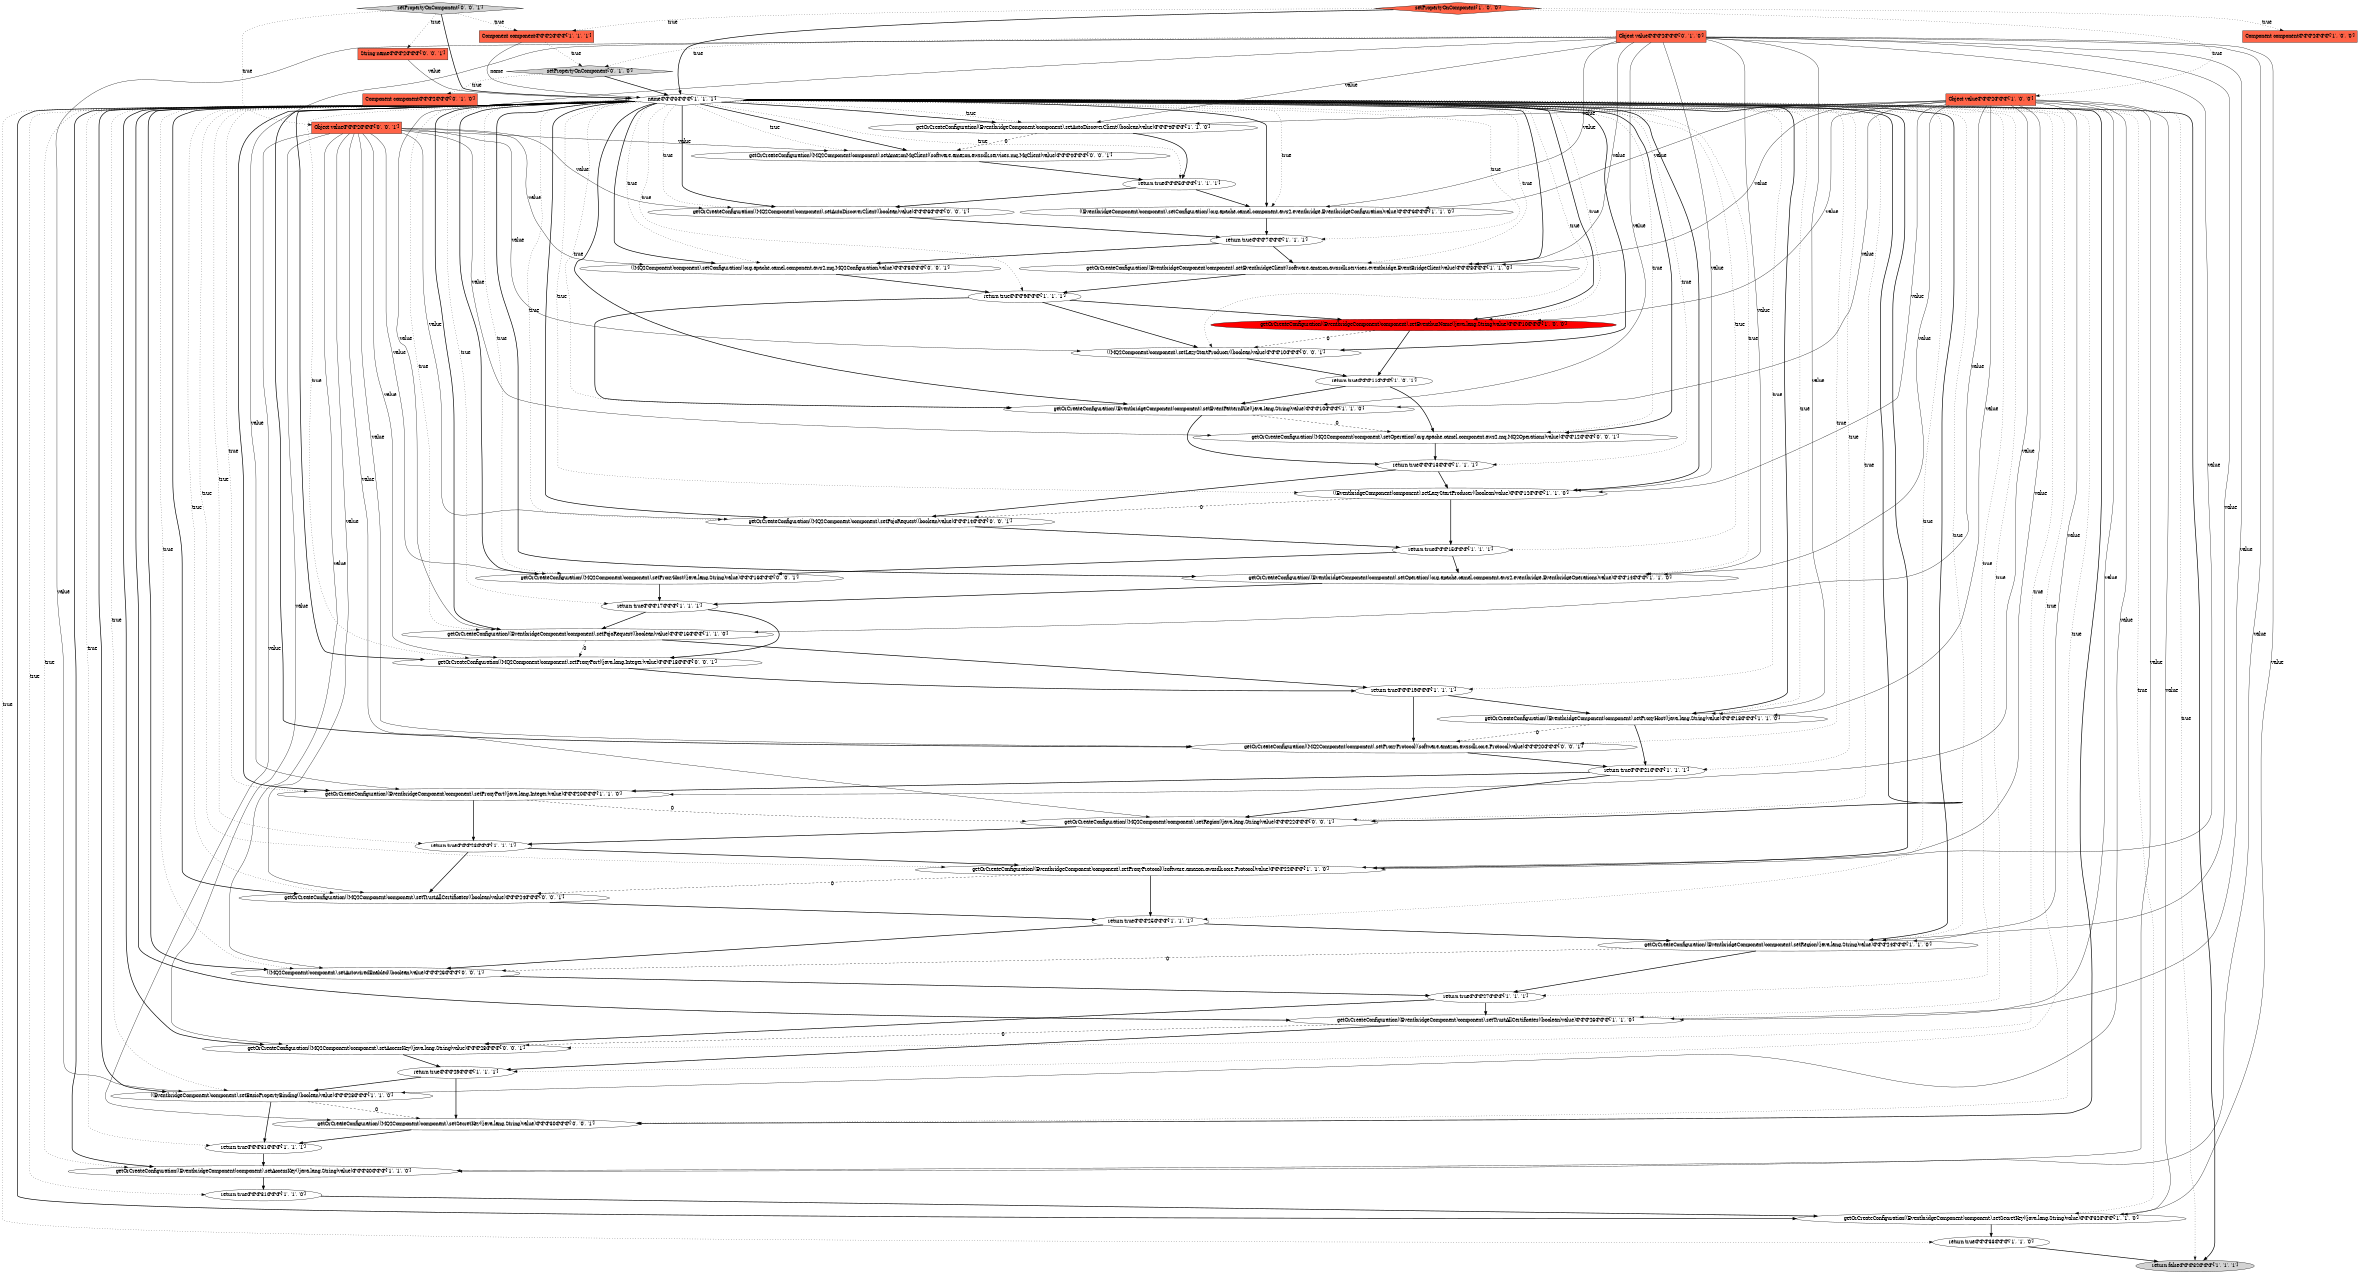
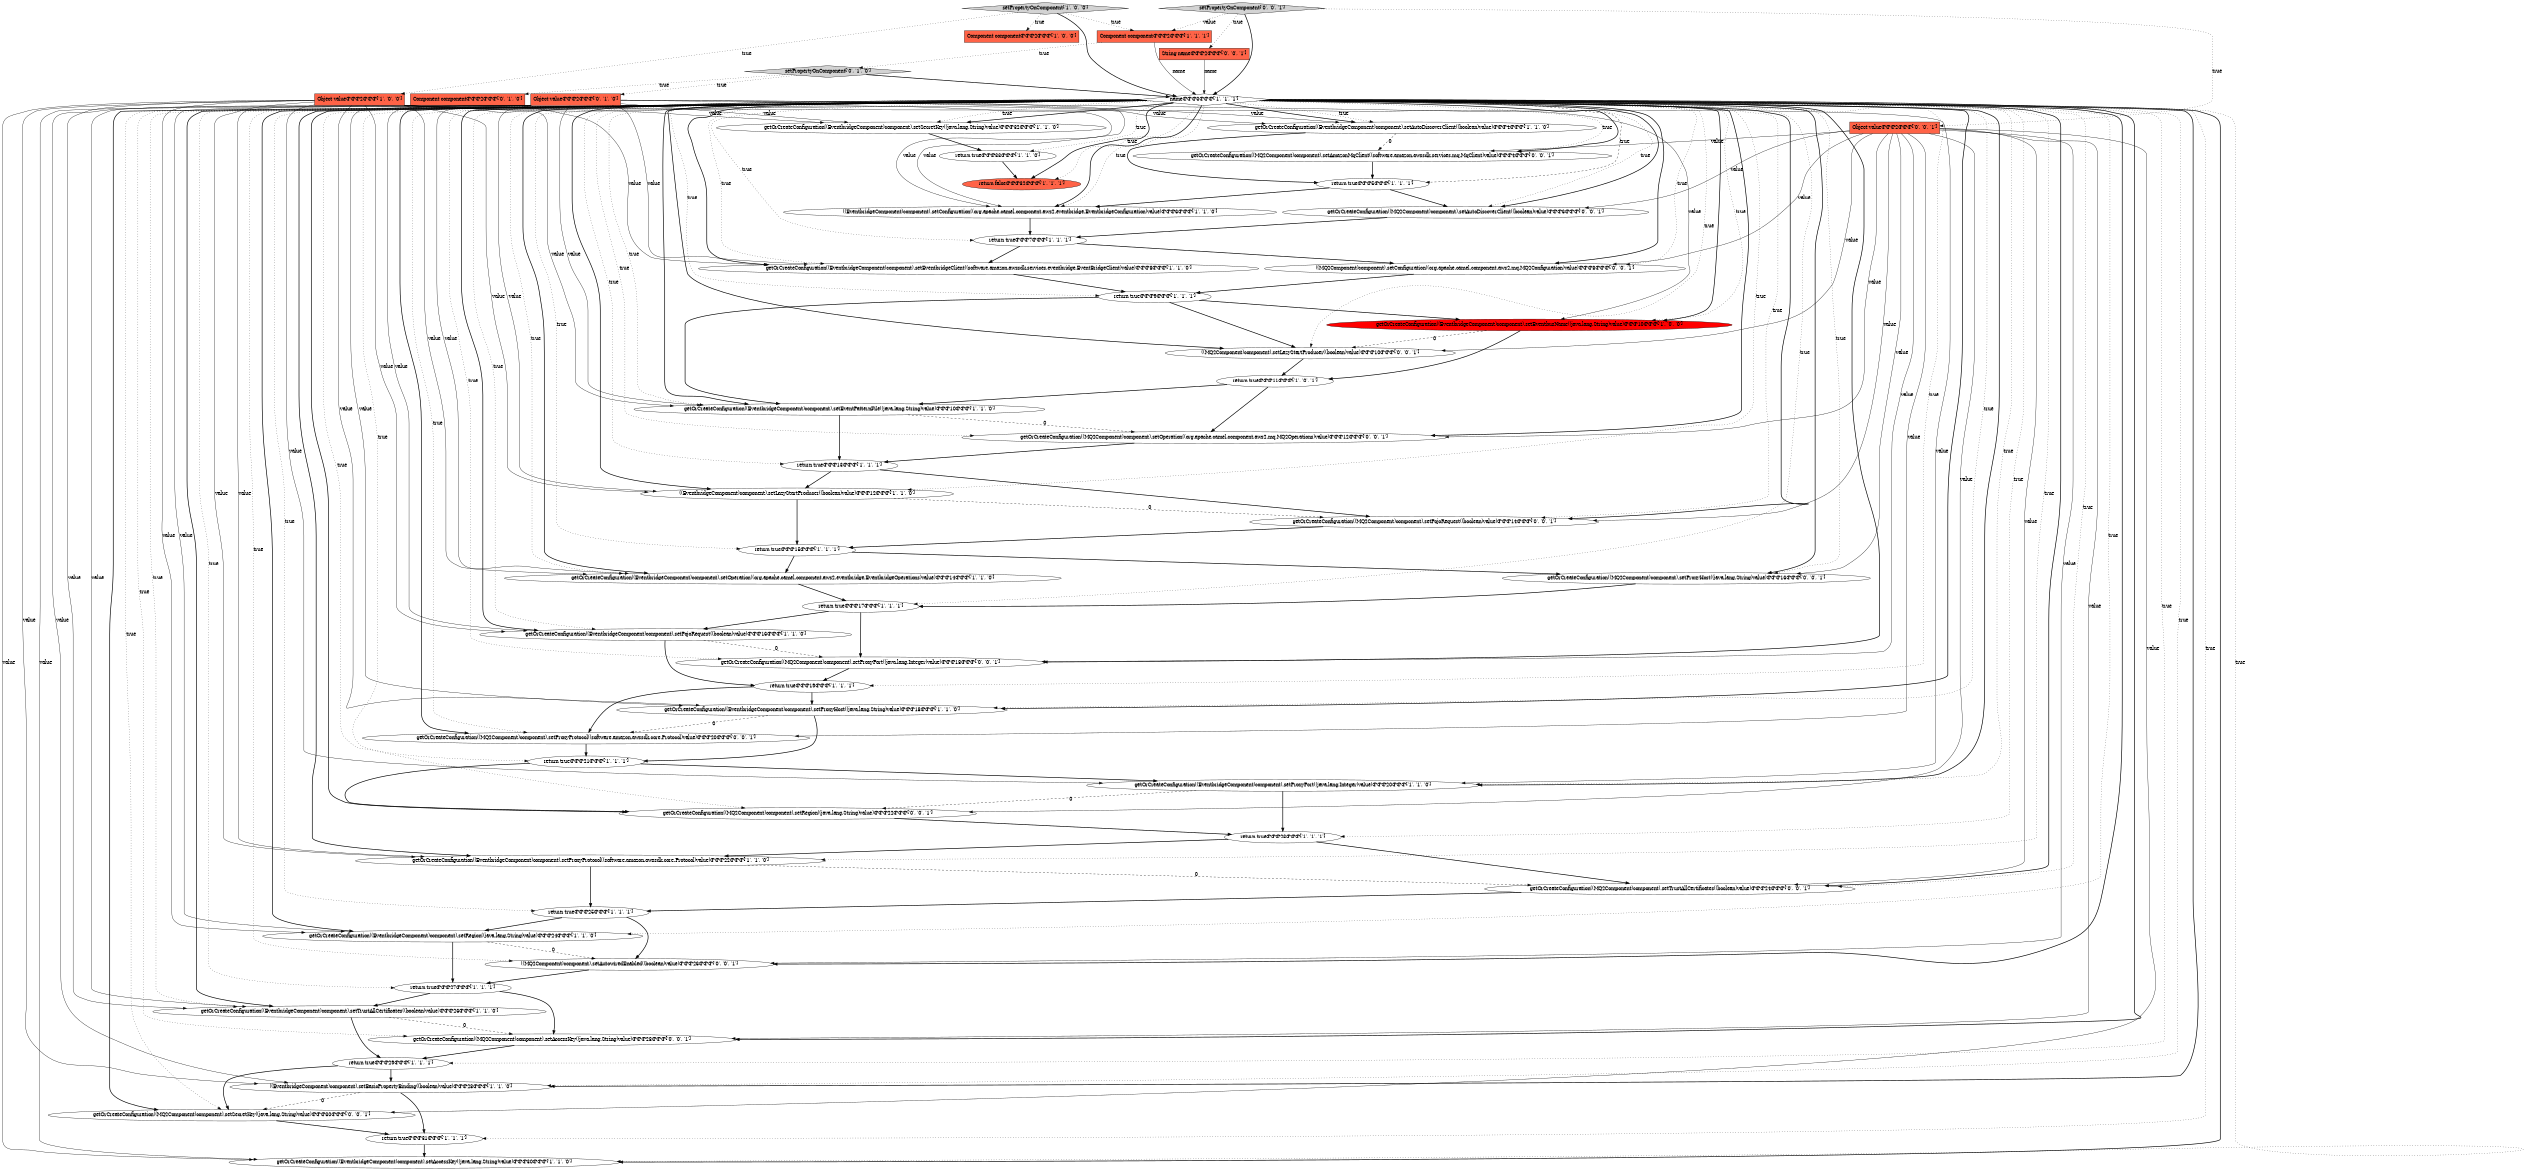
node "setPropertyOnComponent['1', '0', '0']": fillcolor tomato -> lightgray
edge "setPropertyOnComponent['0', '0', '1']" -> "Component component@@@2@@@['1', '1', '1']": label "true" -> "value"
edge "Object value@@@2@@@['0', '1', '0']" -> "setPropertyOnComponent['0', '1', '0']": reversed
edge "String name@@@2@@@['0', '0', '1']" -> "name@@@3@@@['1', '1', '1']": label "value" -> "name"
edge "name@@@3@@@['1', '1', '1']" -> "return true@@@5@@@['1', '1', '1']": style dotted -> dashed
node "return true@@@31@@@['1', '1', '0']": removed
node "return false@@@32@@@['1', '1', '1']": fillcolor lightgray -> tomato
